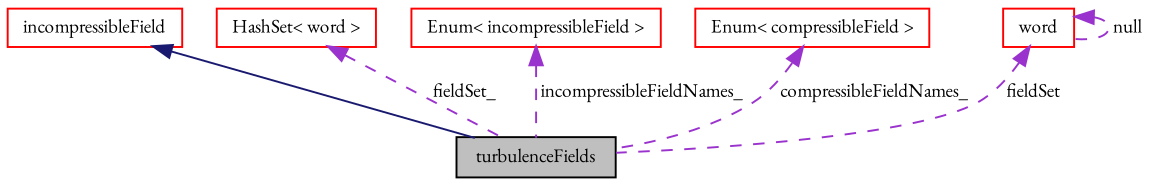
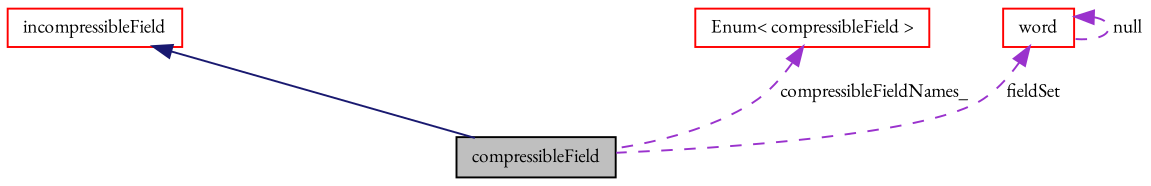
node "HashSet< word >": removed
node "Enum< incompressibleField >": removed
node "turbulenceFields": label "turbulenceFields" -> "compressibleField"
